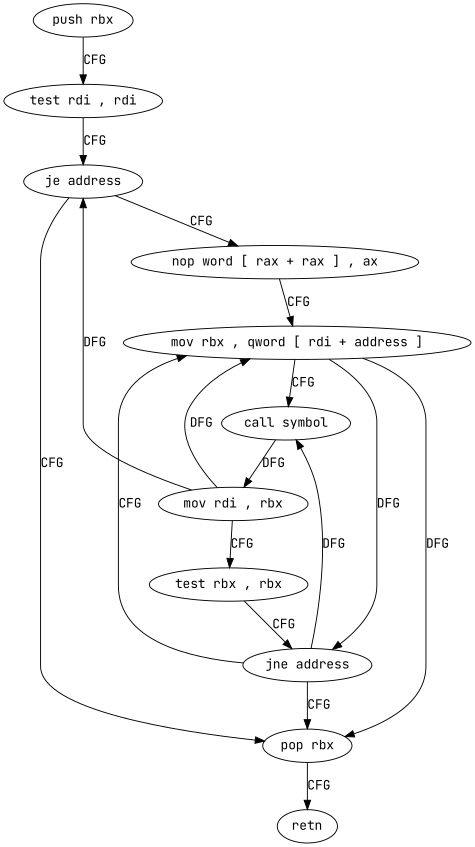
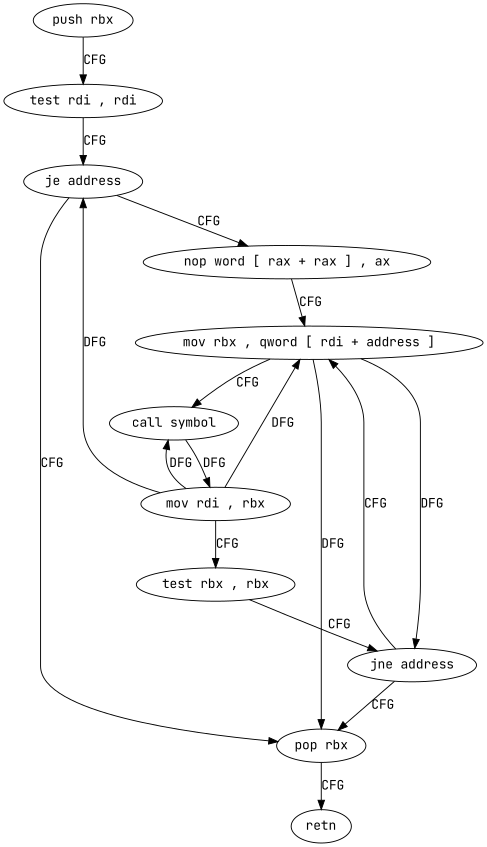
edge "jne address" -> "call symbol": now "mov rdi , rbx" -> "call symbol"
